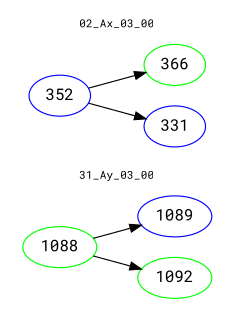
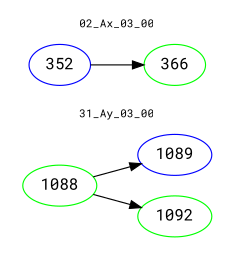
node "331": removed
